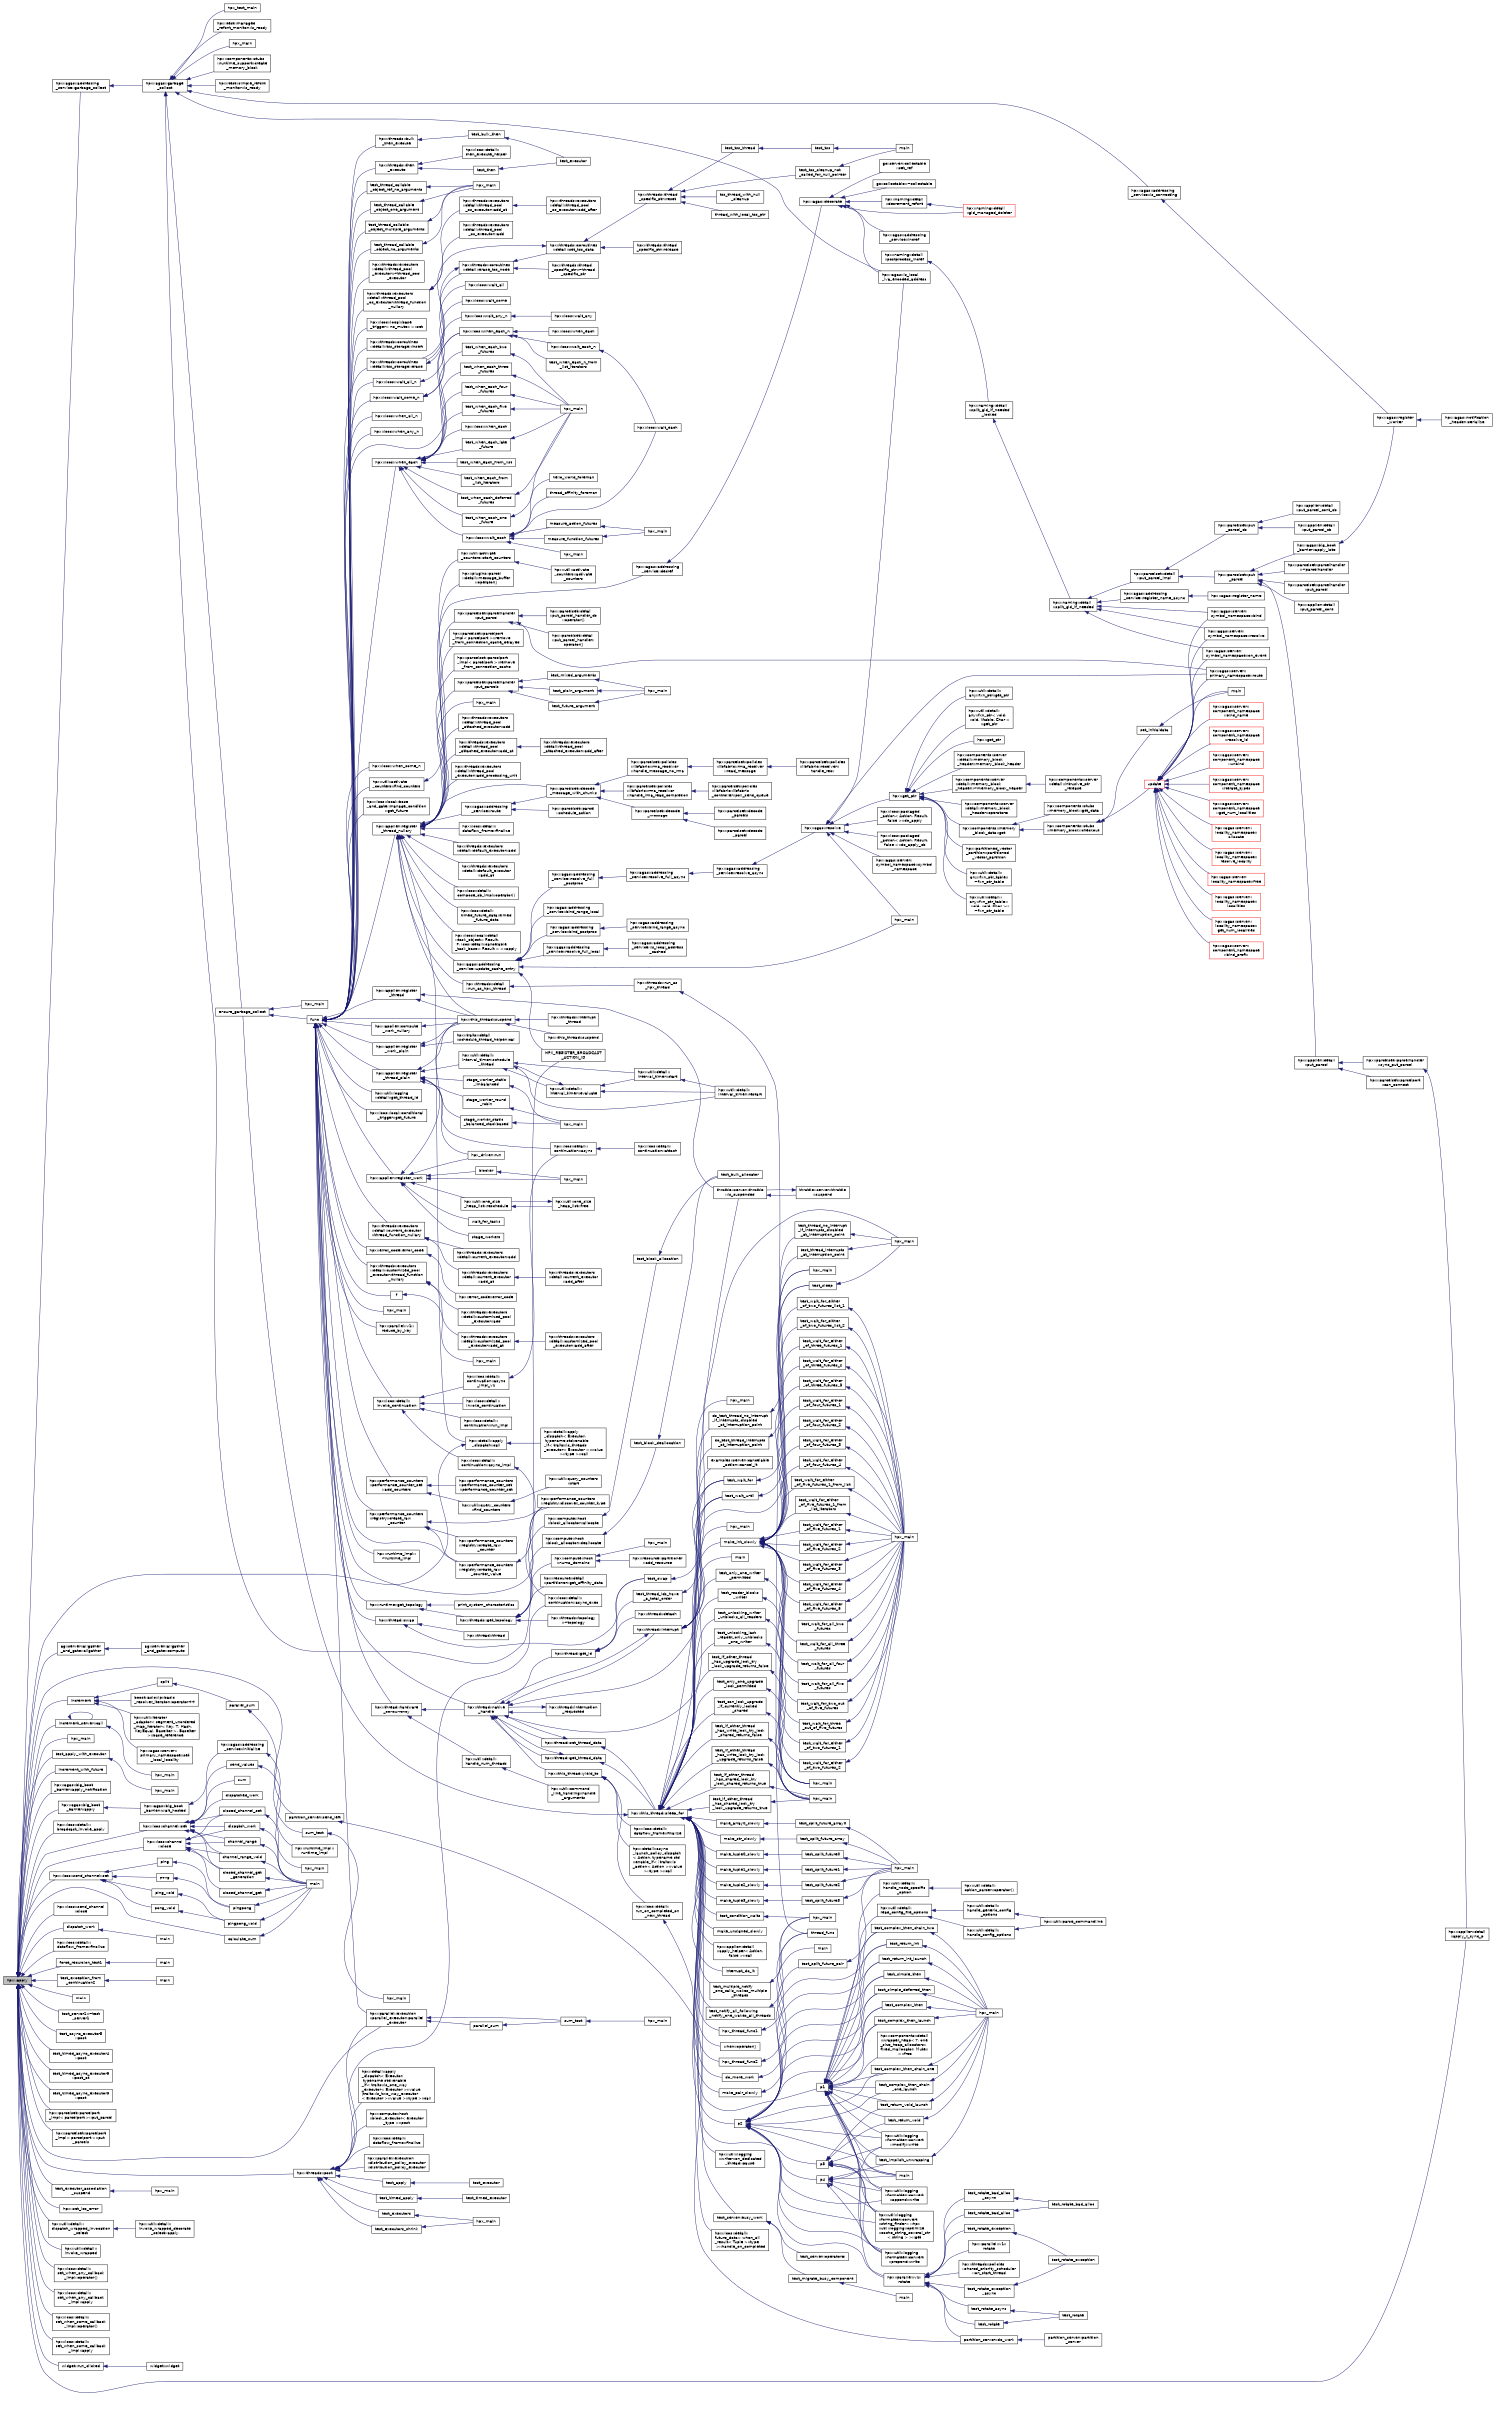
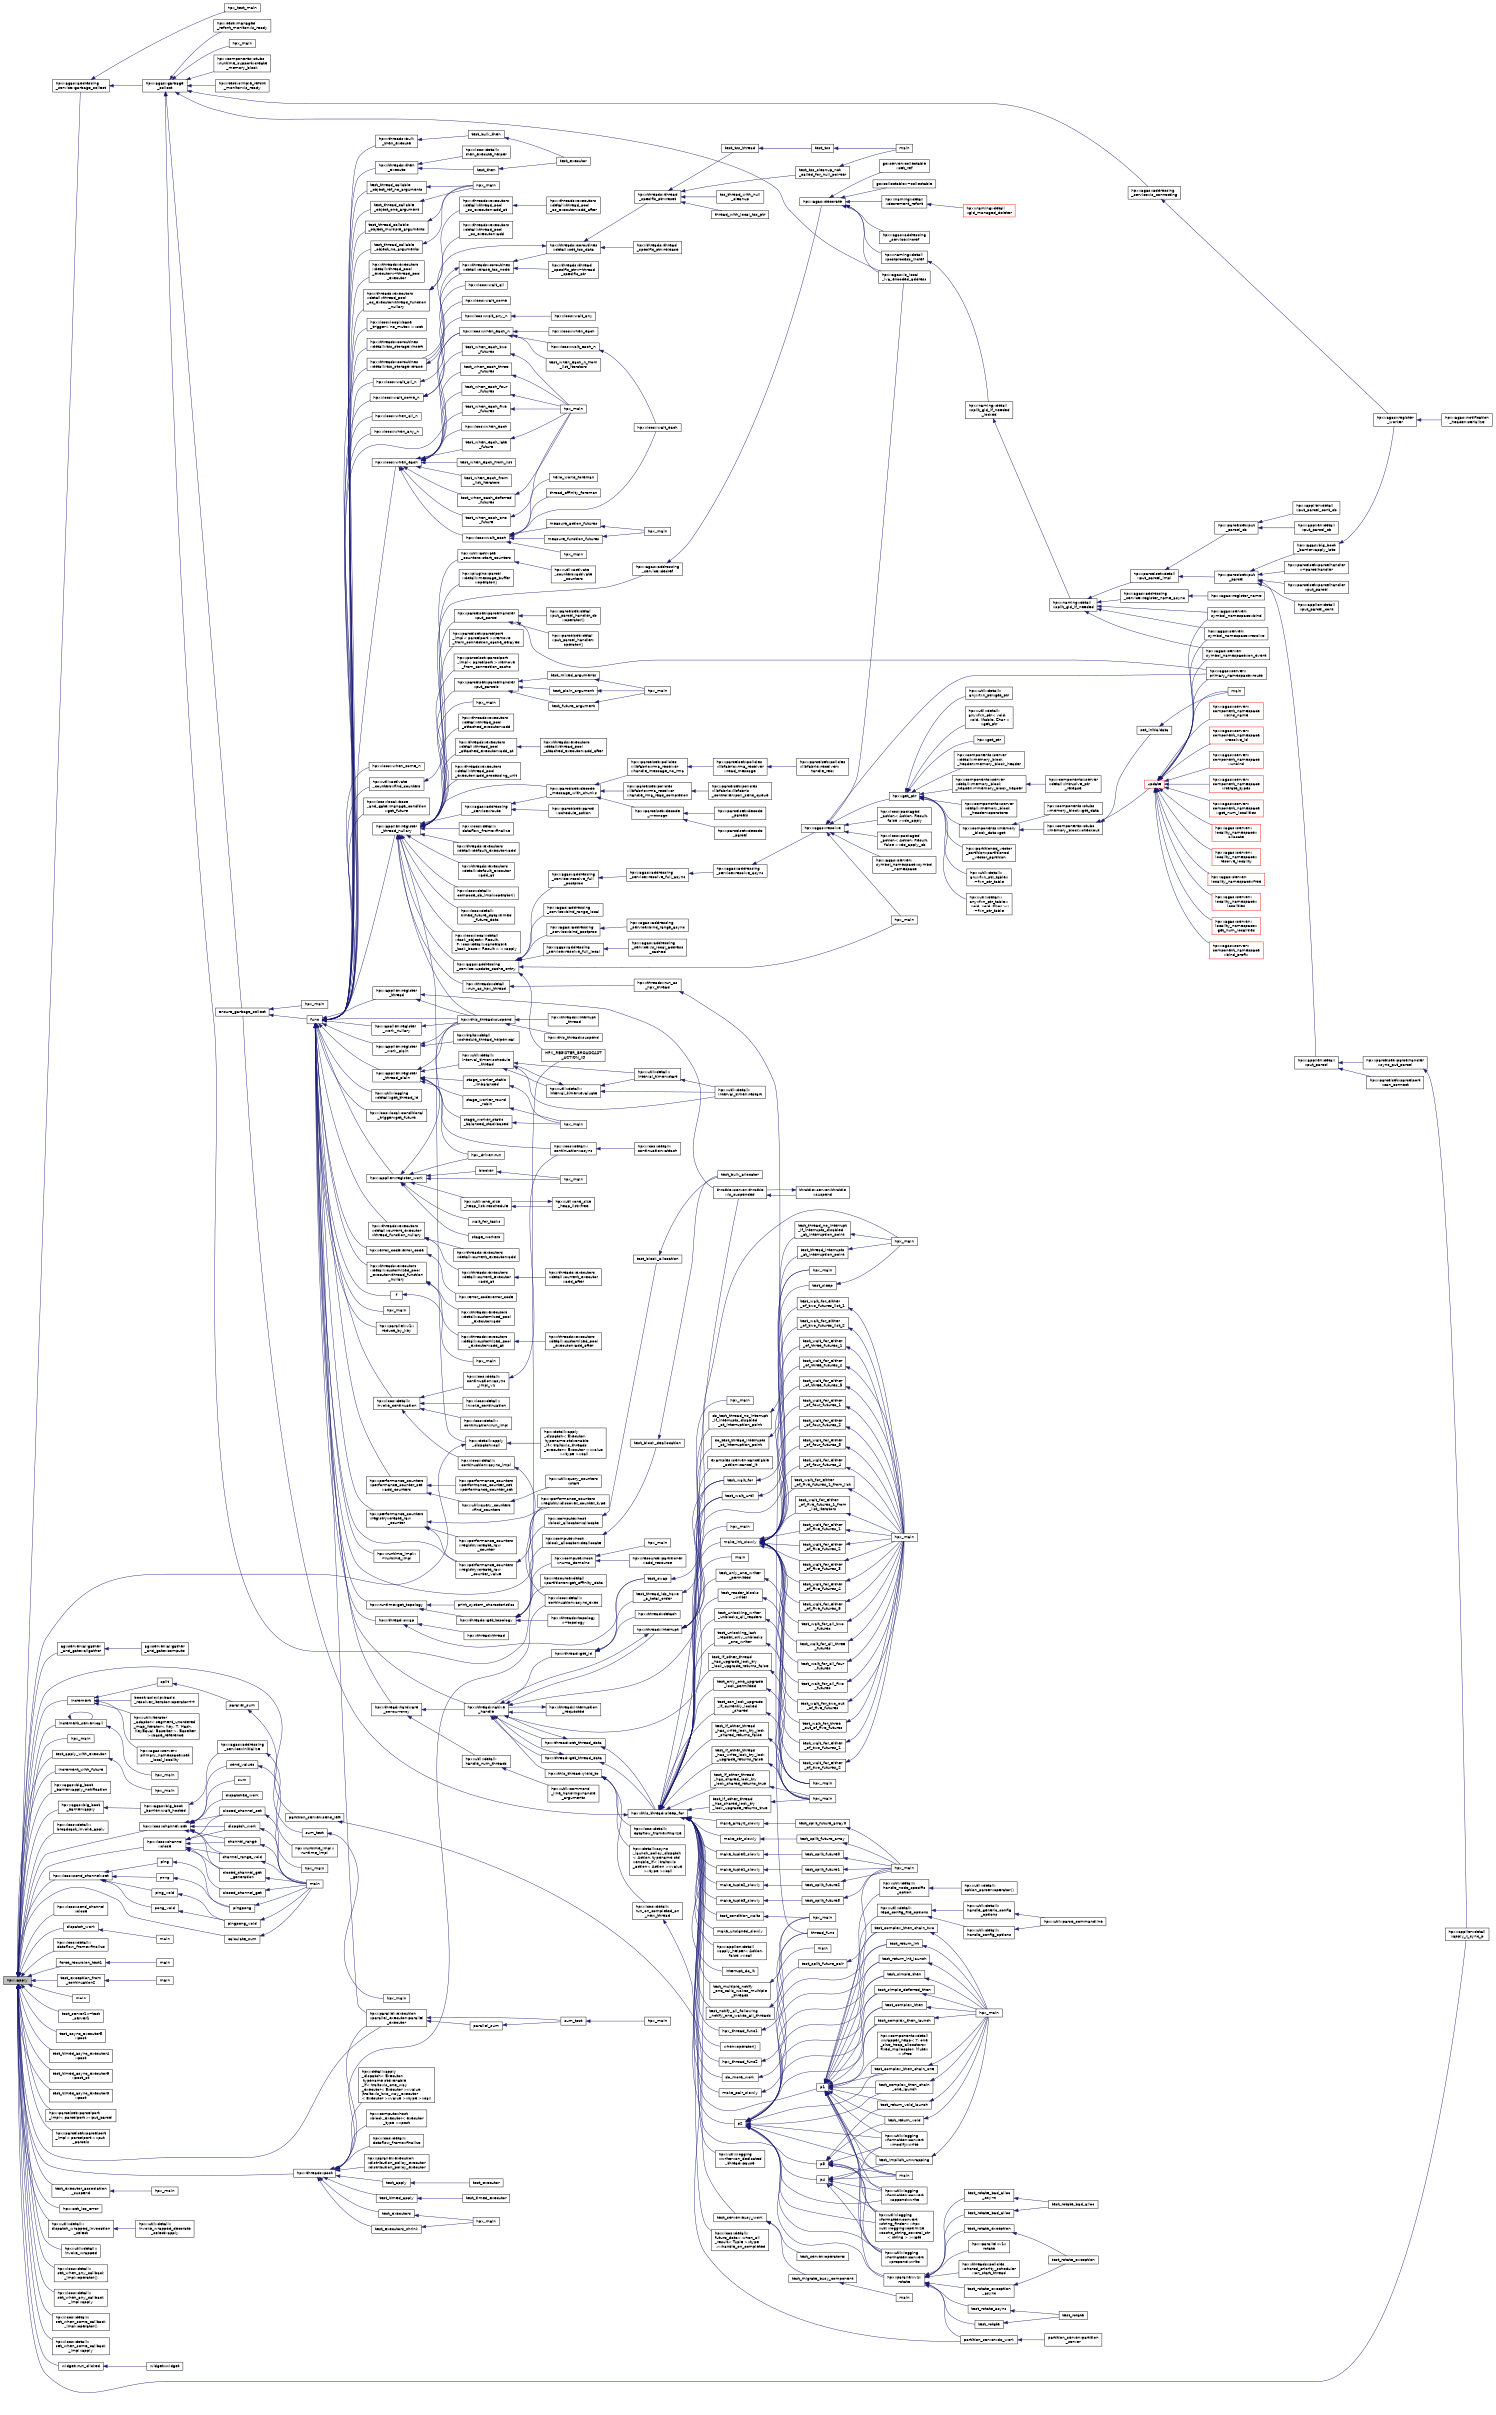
edge "hpx_test_main" -> "hpx::agas::garbage _collect": now "hpx_test_main" -> "hpx::agas::addressing _service::garbage_collect"
edge "hpx::naming::detail ::gid_managed_deleter" -> "hpx::agas::decorate": now "hpx::naming::detail ::postprocess_incref" -> "hpx::agas::decorate"
node "hpx::applier::compute _work_nullary": label "hpx::applier::compute _work_nullary" -> "hpx::applier::register _work_nullary"
edge "test_sleep" -> "make_int_slowly": now "test_wait_for_all_two _futures" -> "make_int_slowly"
